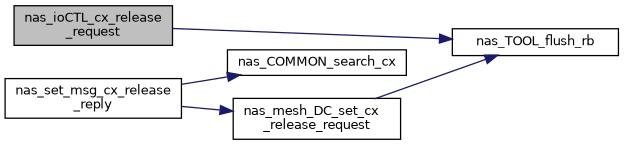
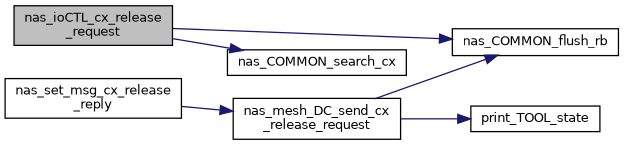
node "nas_TOOL_flush_rb": label "nas_TOOL_flush_rb" -> "nas_COMMON_flush_rb"
edge "nas_set_msg_cx_release _reply" -> "nas_COMMON_search_cx": now "nas_ioCTL_cx_release _request" -> "nas_COMMON_search_cx"
node "nas_mesh_DC_set_cx _release_request": label "nas_mesh_DC_set_cx _release_request" -> "nas_mesh_DC_send_cx _release_request"
node "print_TOOL_state": added
